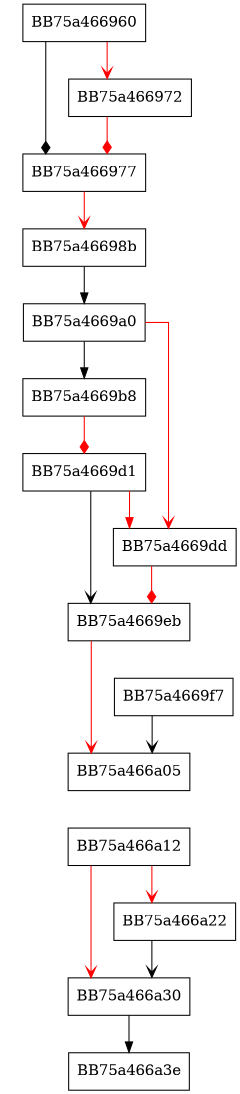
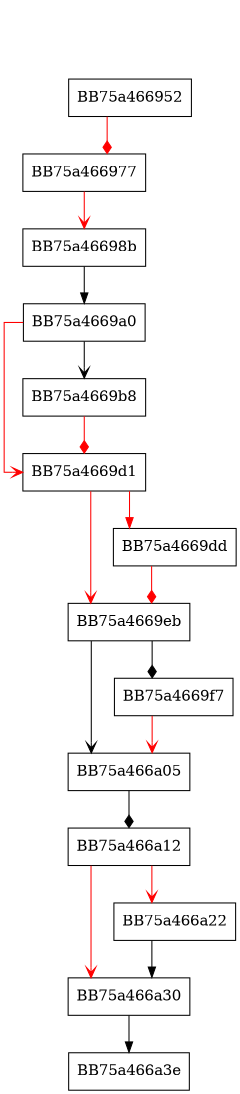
node "BB75a466960": removed
node "BB75a466972": label "BB75a466972" -> "BB75a466952"
edge "BB75a4669a0" -> "BB75a4669b8": arrowhead normal -> vee
edge "BB75a4669a0" -> "BB75a4669dd": now "BB75a4669a0" -> "BB75a4669d1"
edge "BB75a4669d1" -> "BB75a4669eb": color black -> red
edge "BB75a4669eb" -> "BB75a4669f7": added
edge "BB75a4669eb" -> "BB75a466a05": color red -> black
edge "BB75a4669f7" -> "BB75a466a05": color black -> red
edge "BB75a466a05" -> "BB75a466a12": added
edge "BB75a466a22" -> "BB75a466a30": arrowhead vee -> normal
